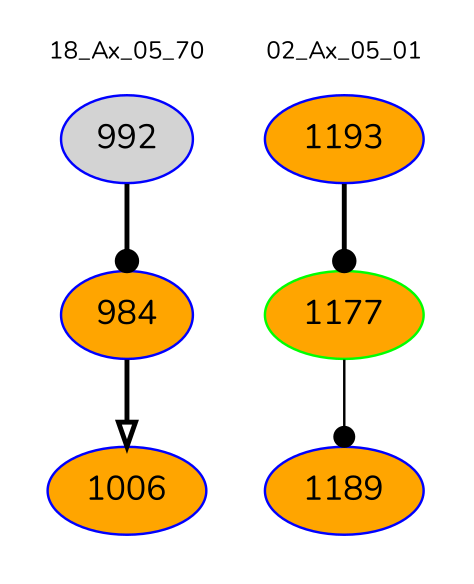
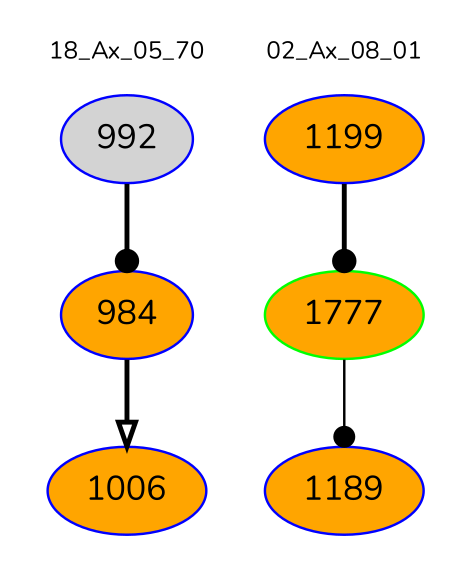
cluster "02_Ax_05_01": label "02_Ax_05_01" -> "02_Ax_08_01"
node "1193": label "1193" -> "1199"
node "1177": label "1177" -> "1777"
